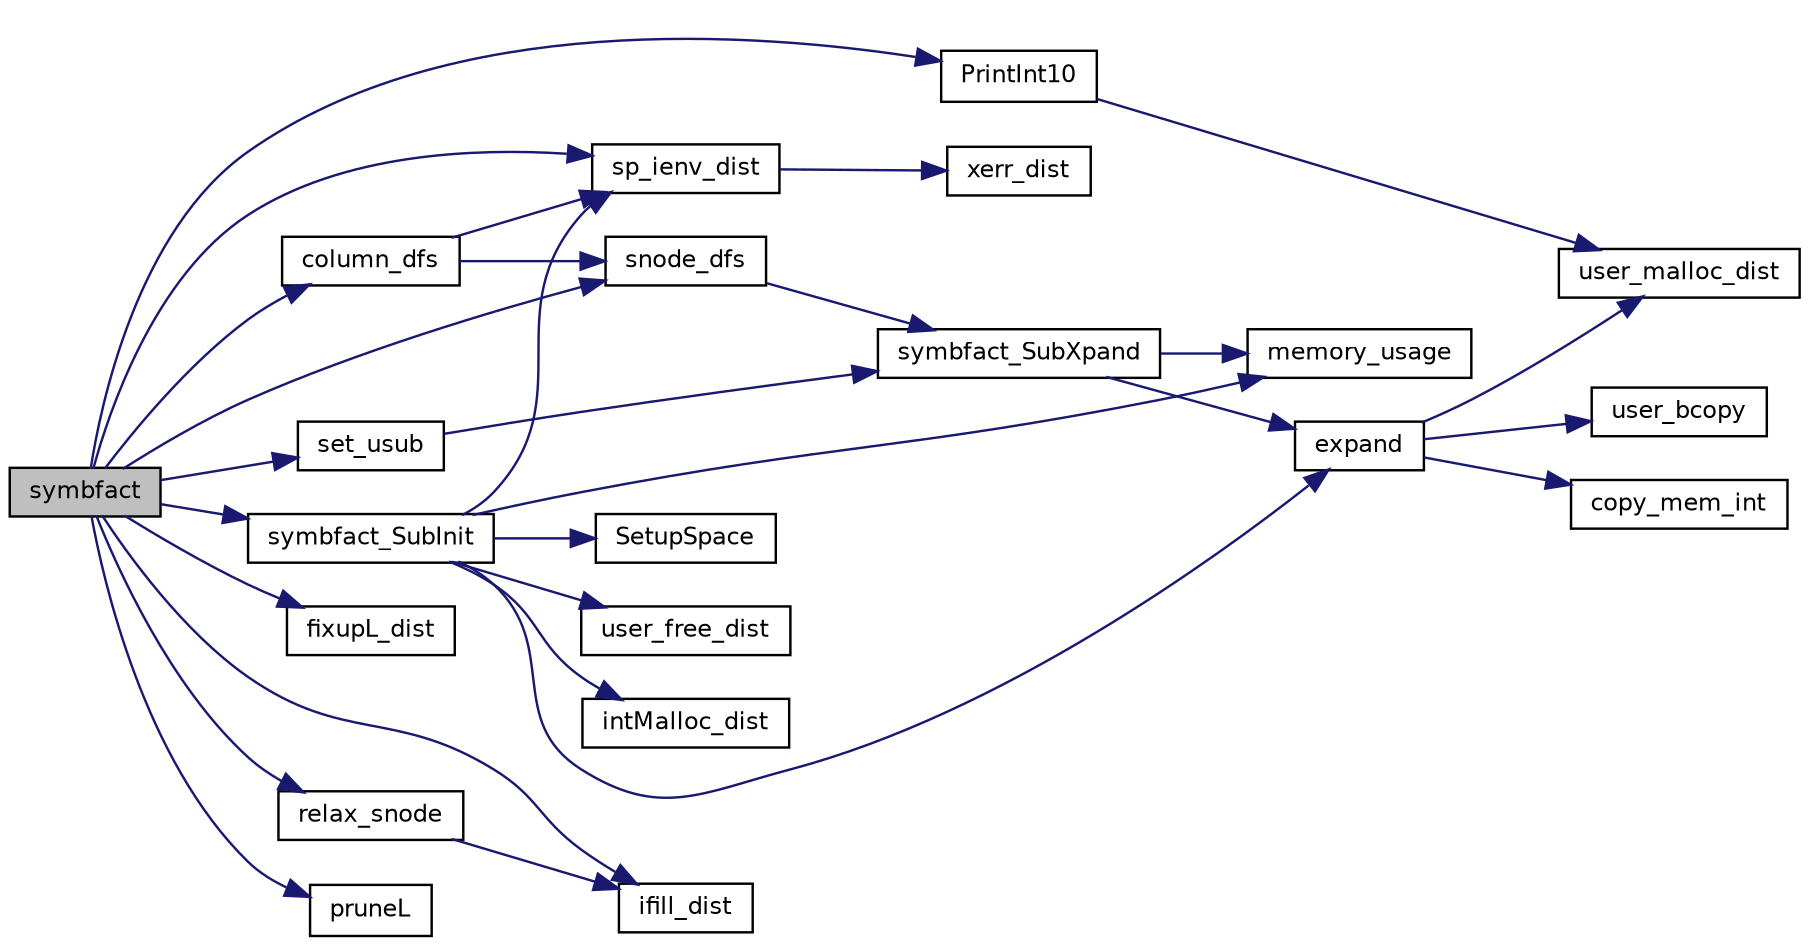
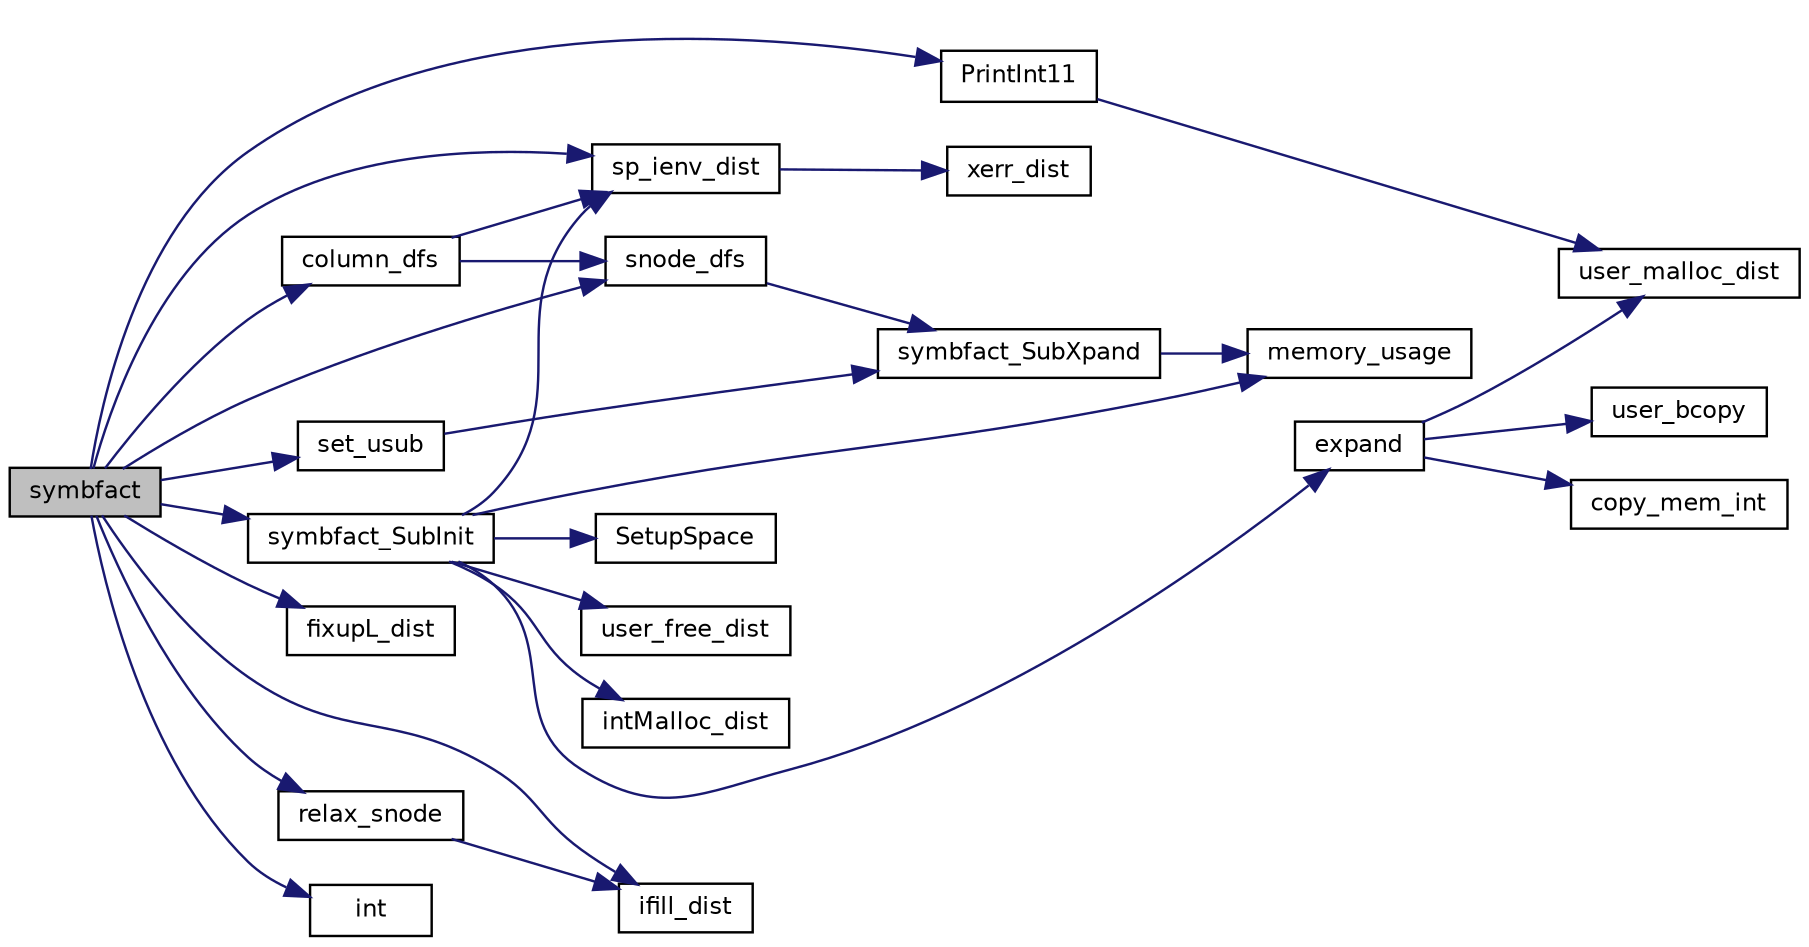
node "PrintInt10": label "PrintInt10" -> "PrintInt11"
edge "symbfact_SubXpand" -> "expand": removed
node "pruneL": label "pruneL" -> "int"
